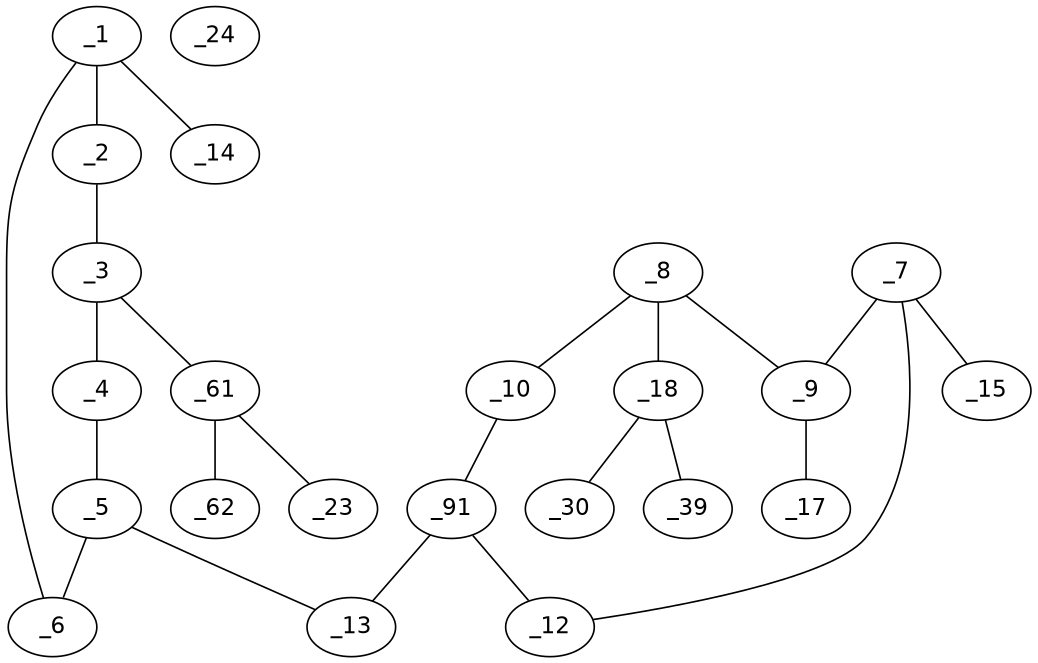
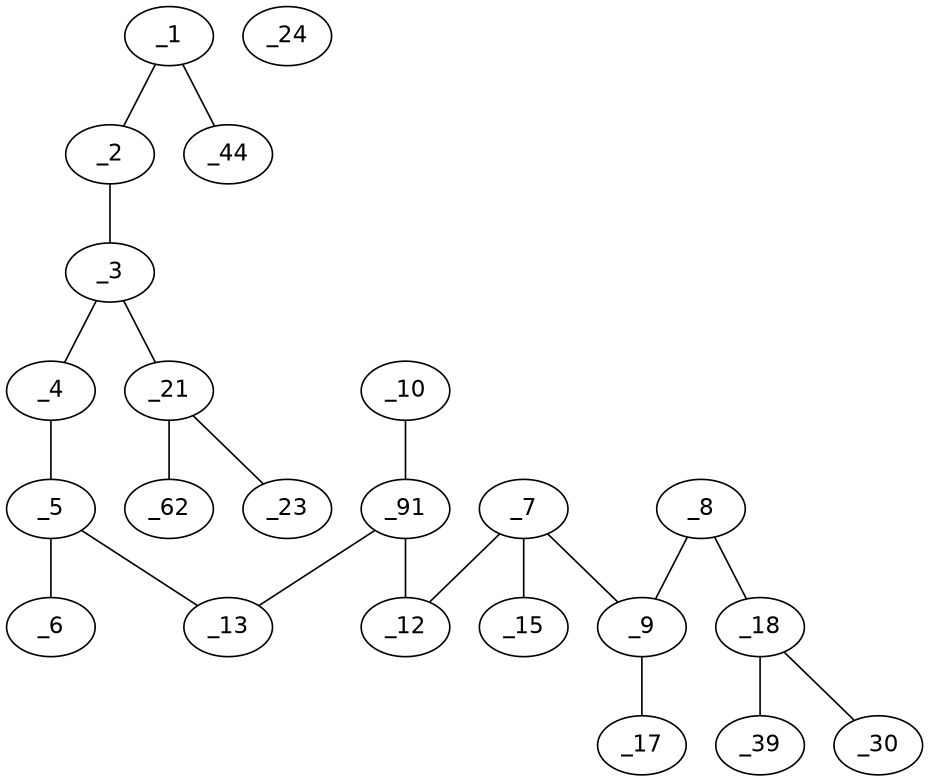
node "_14": label "_14" -> "_44"
edge "_1" -- "_6": removed
edge "_8" -- "_10": removed
node "_61": label "_61" -> "_21"
